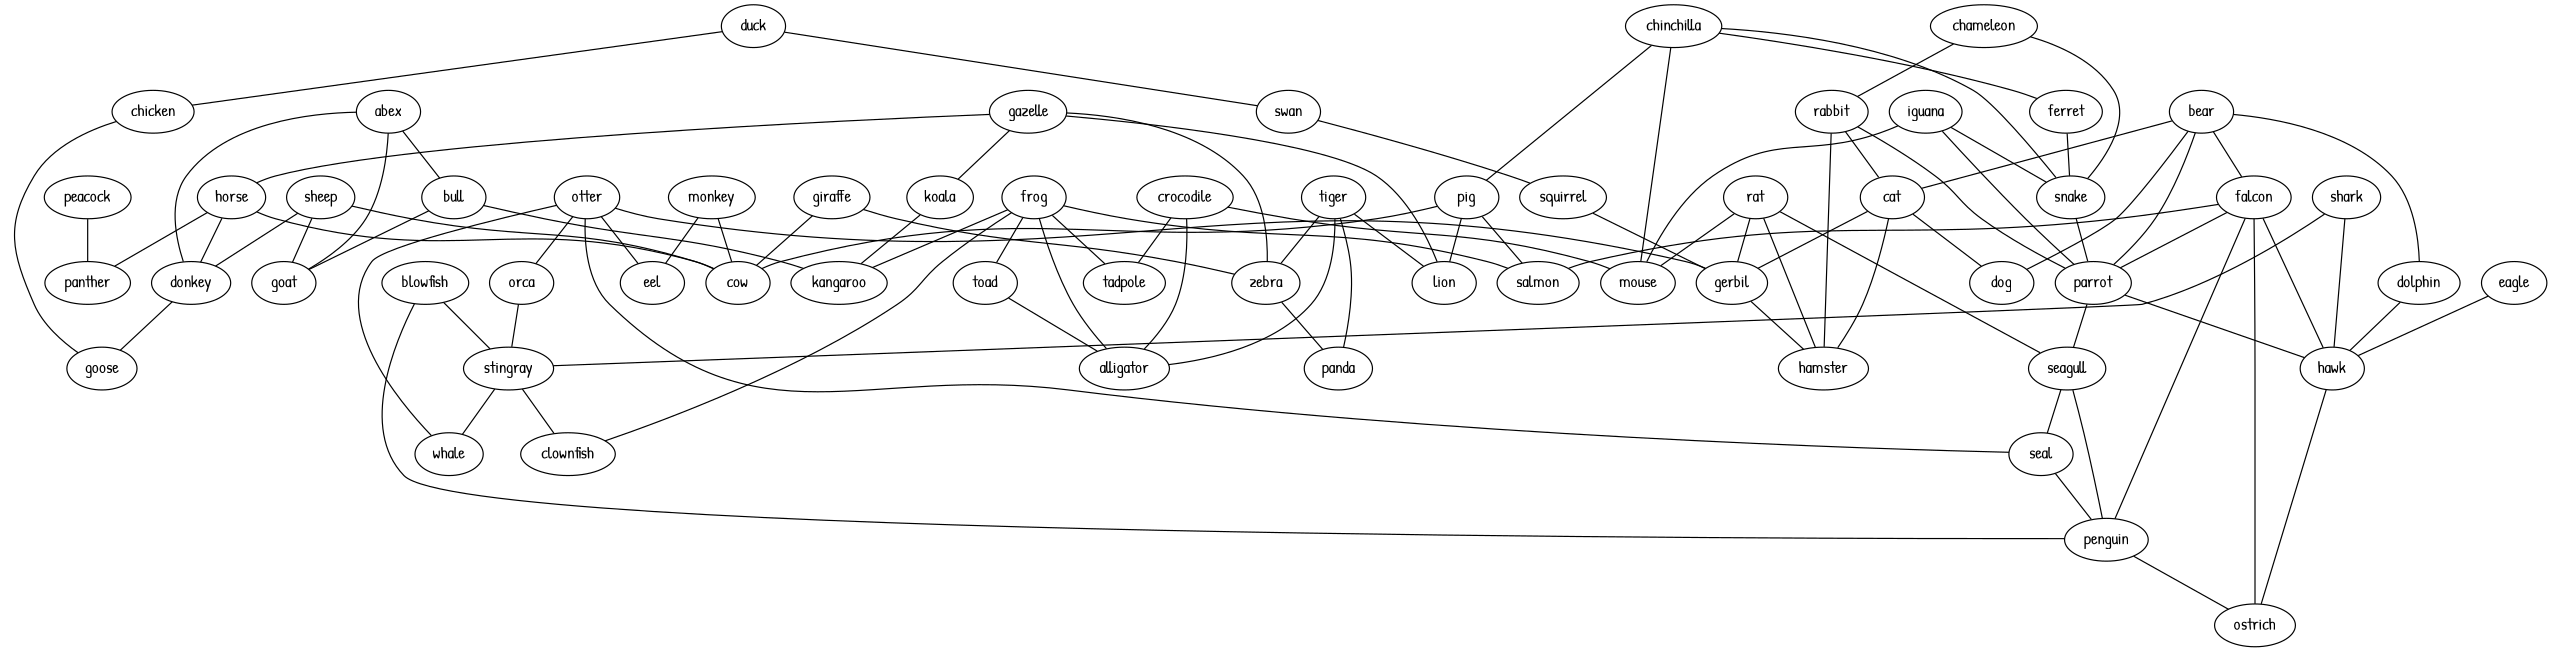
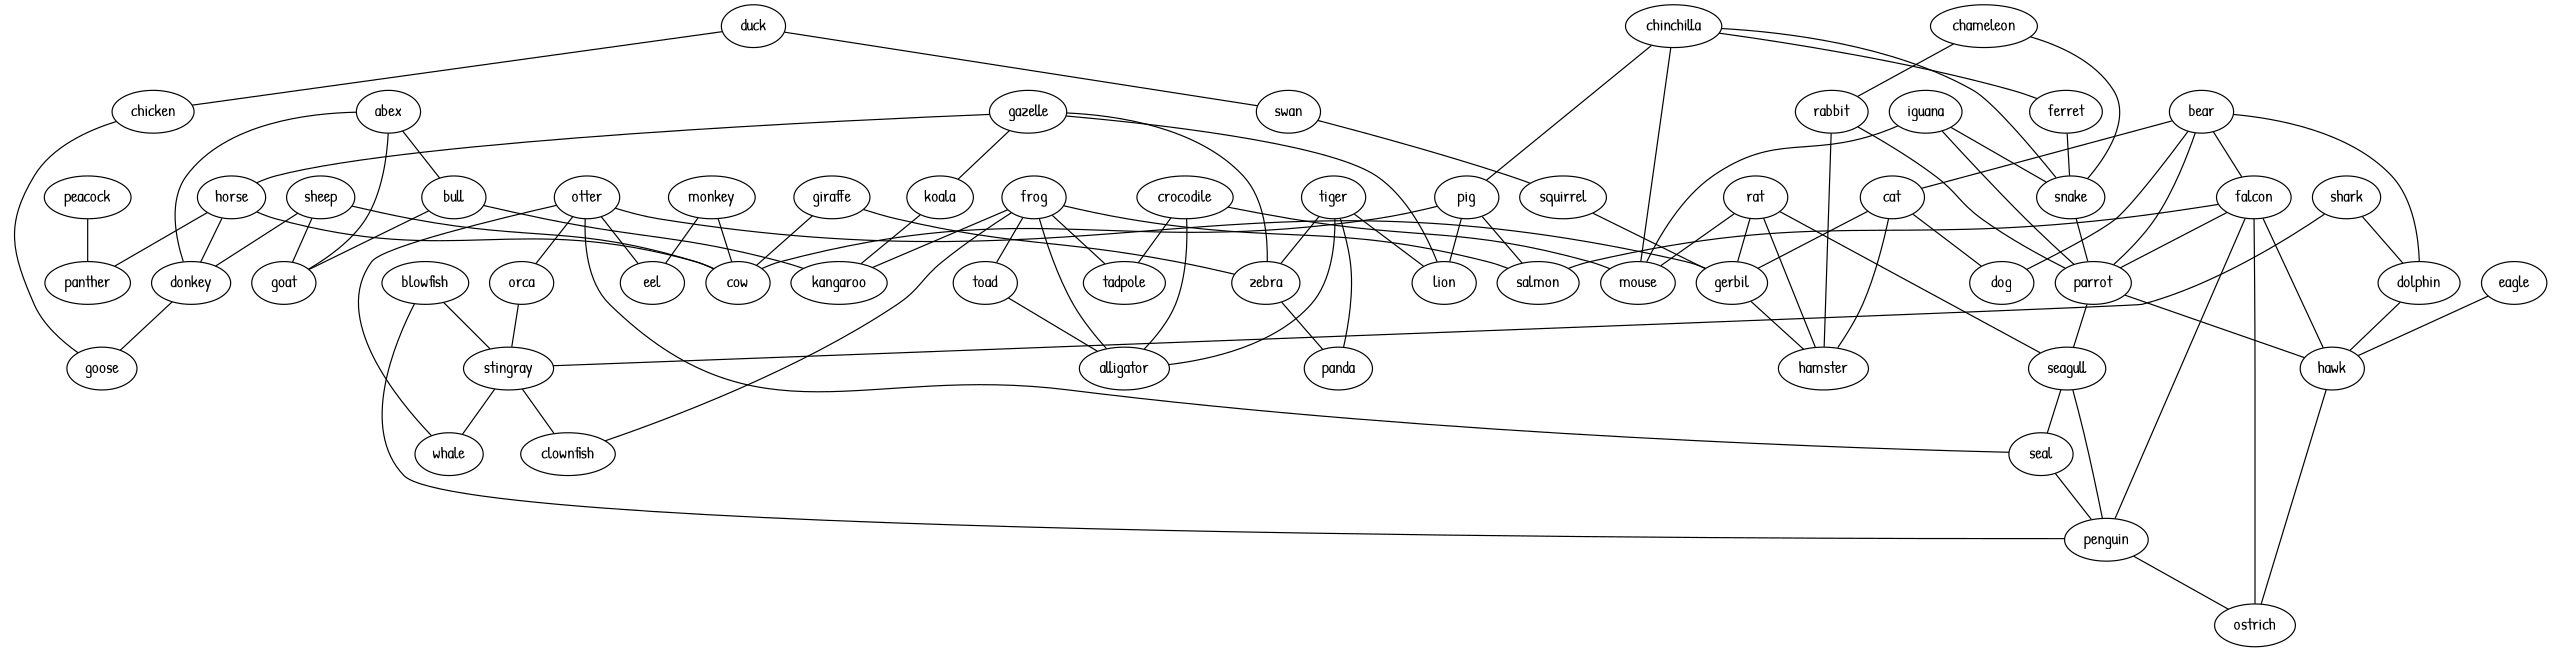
edge "rabbit" -- "cat": removed
edge "shark" -- "hawk": now "shark" -- "dolphin"
